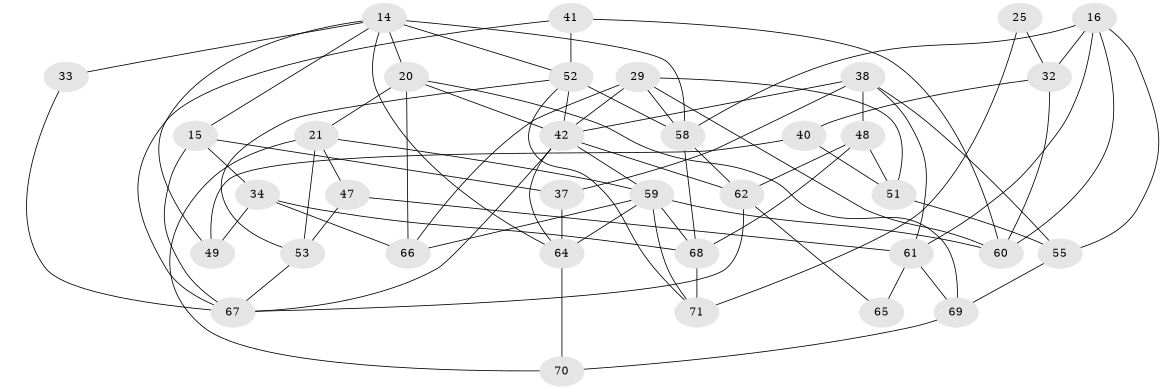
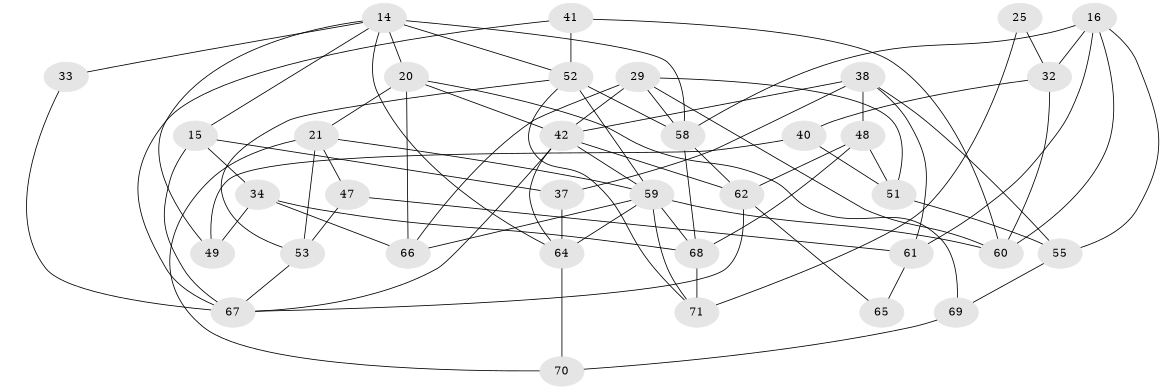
edge "52" -- "42": now "52" -- "59"
edge "61" -- "69": removed
